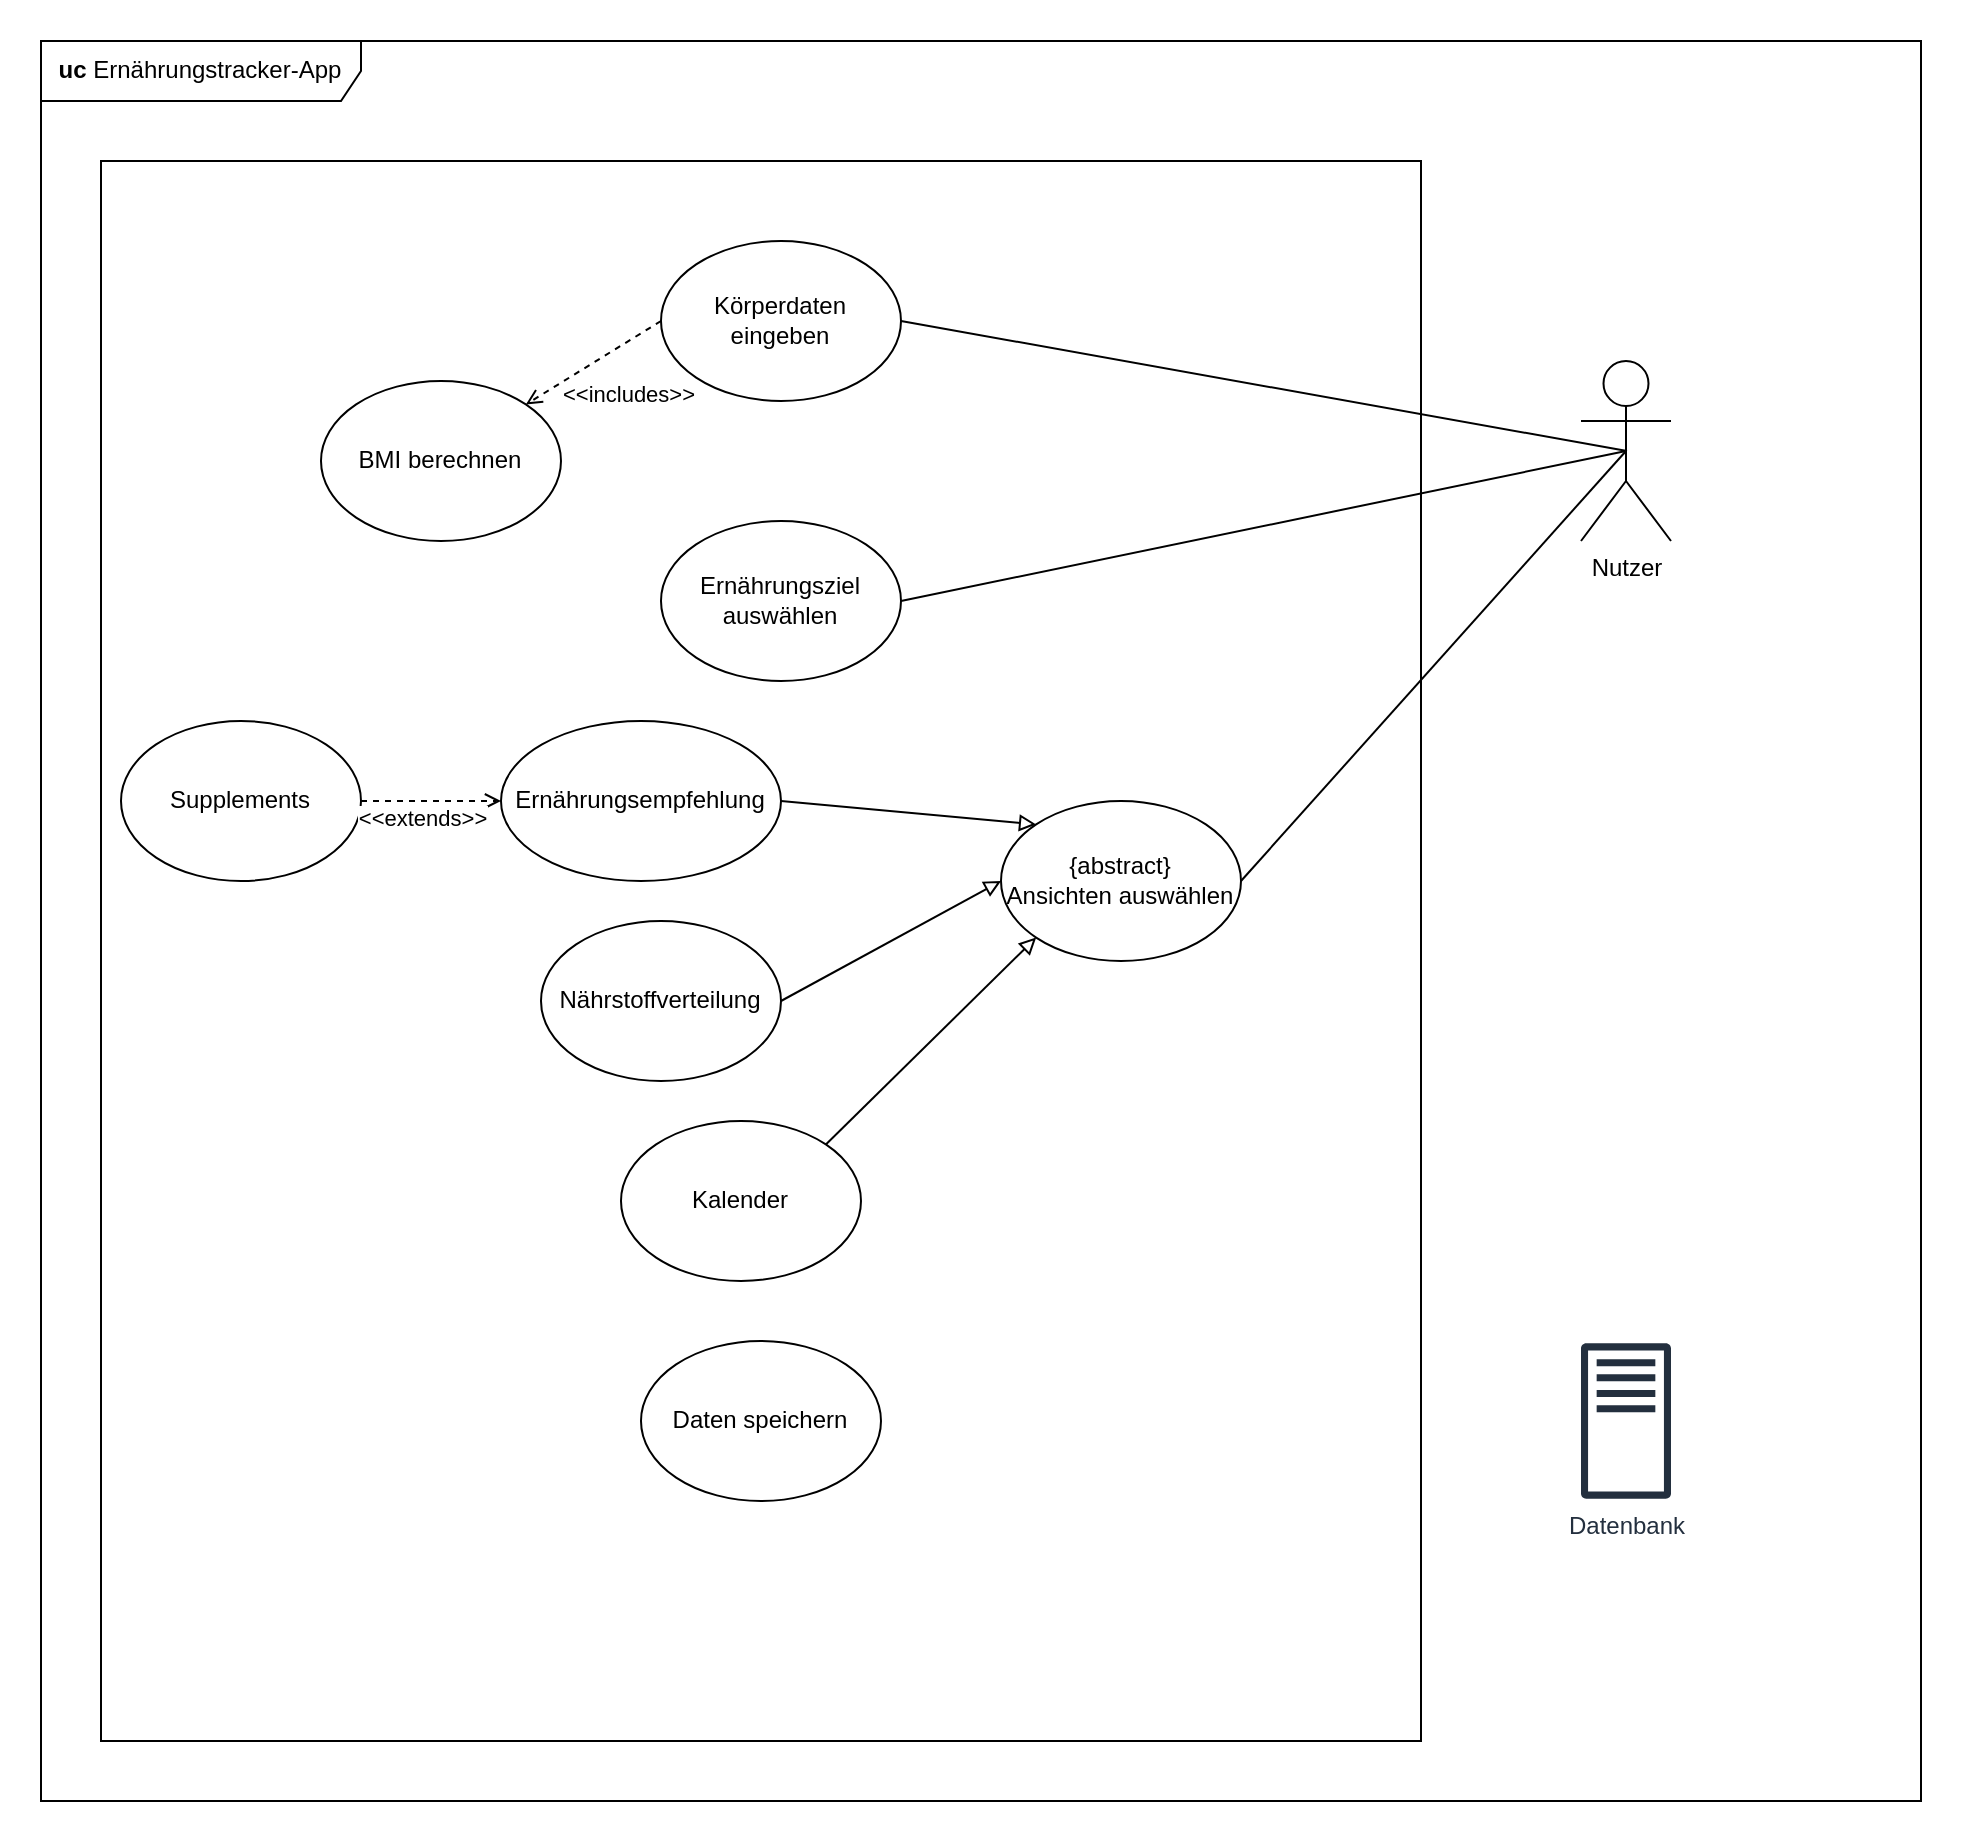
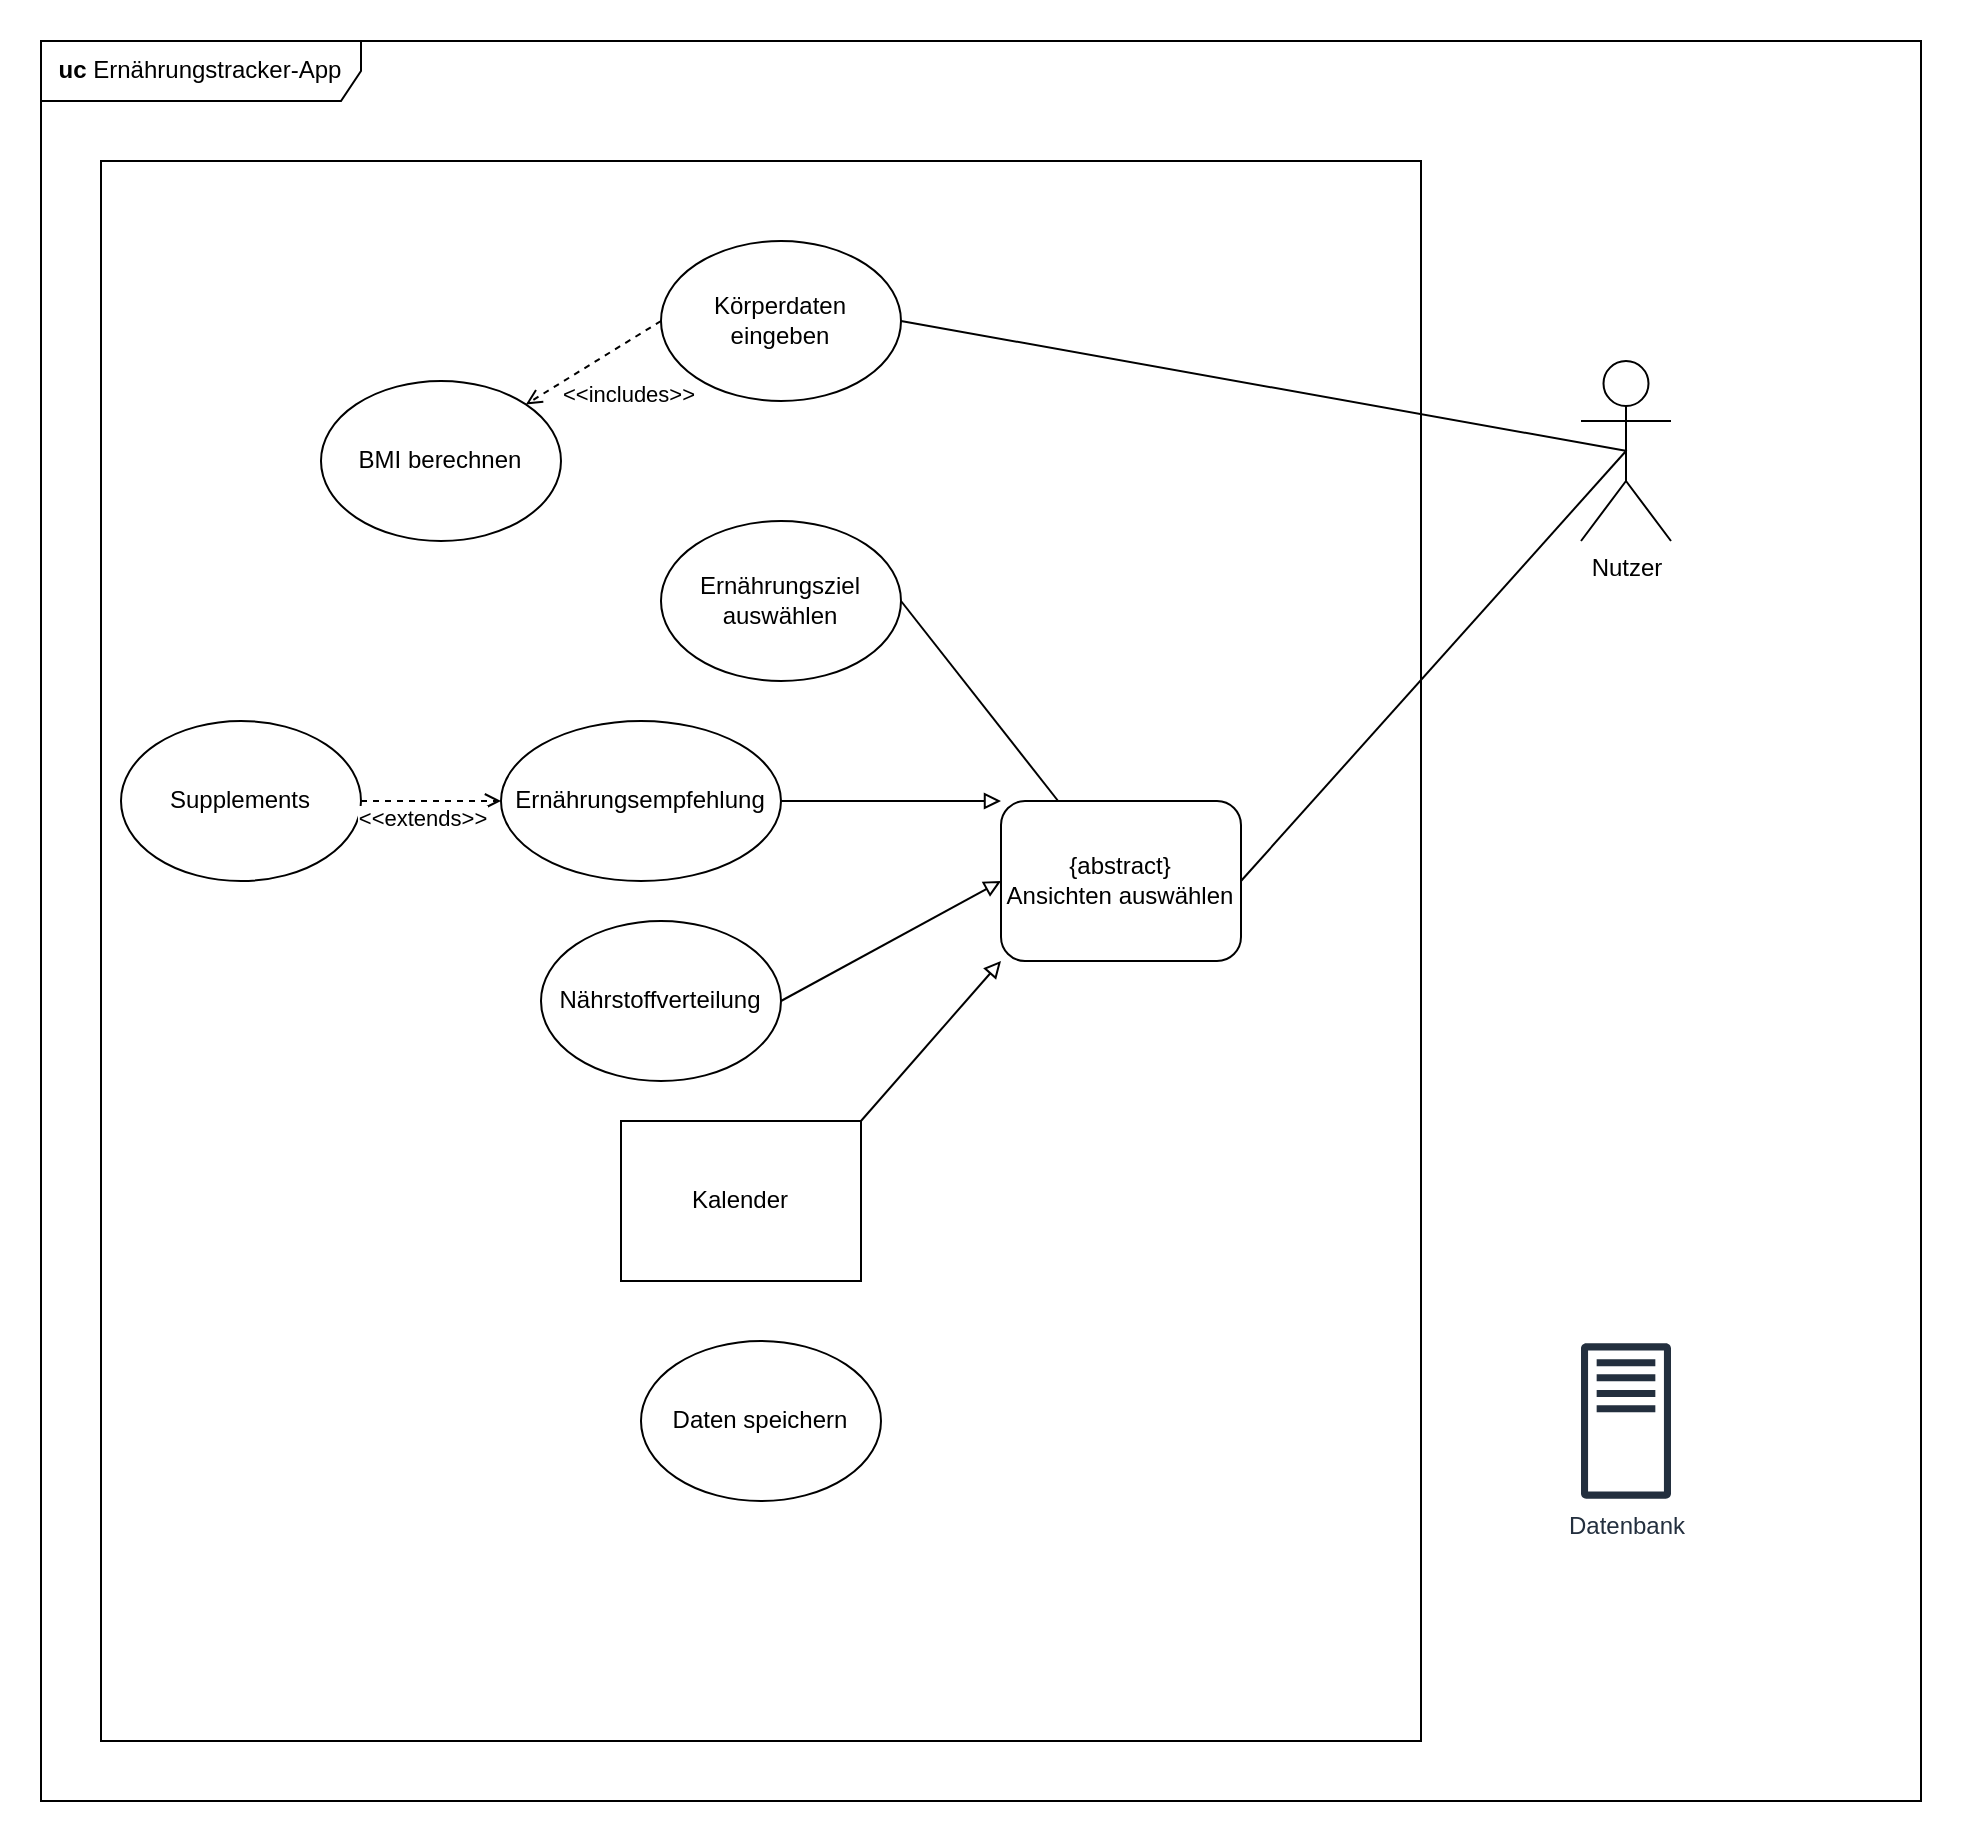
edge "Nutzer" -- "Ernährungsziel auswählen": now "{abstract} Ansichten auswählen" -- "Ernährungsziel auswählen"
node "{abstract} Ansichten auswählen": shape ellipse -> rounded rectangle
node "Kalender": shape ellipse -> rectangle
